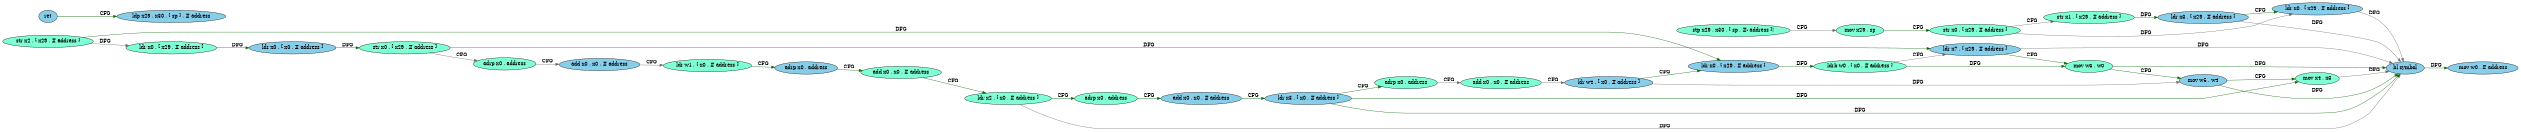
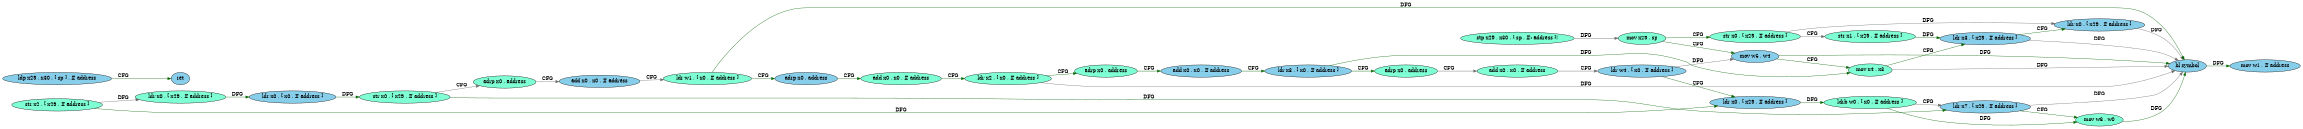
edge "ret" -> "ldp x29 , x30 , [ sp ] , # address": reversed
edge "stp x29 , x30 , [ sp , #- address ]!" -> "mov x29 , sp": label "CFG" -> "DFG"
edge "mov x4 , x3" -> "ldr x3 , [ x29 , # address ]": added, label "CFG"
node "mov w0 , # address": label "mov w0 , # address" -> "mov w1 , # address"
edge "mov w6 , w0" -> "mov w5 , w4": now "mov x29 , sp" -> "mov w5 , w4"
edge "ldr x3 , [ x0 , # address ]" -> "bl symbol": now "ldr w1 , [ x0 , # address ]" -> "bl symbol"
